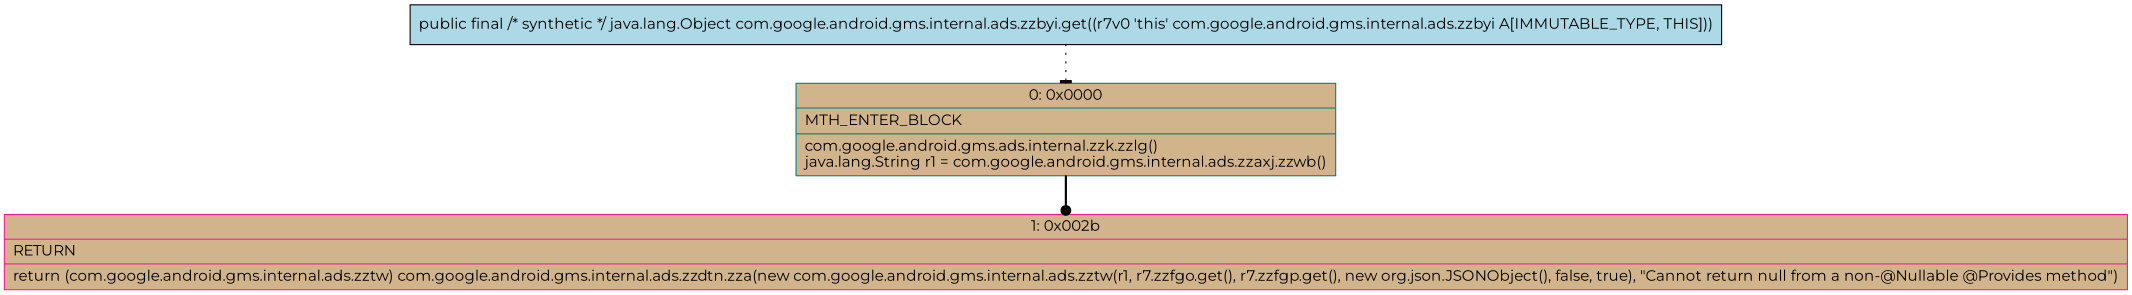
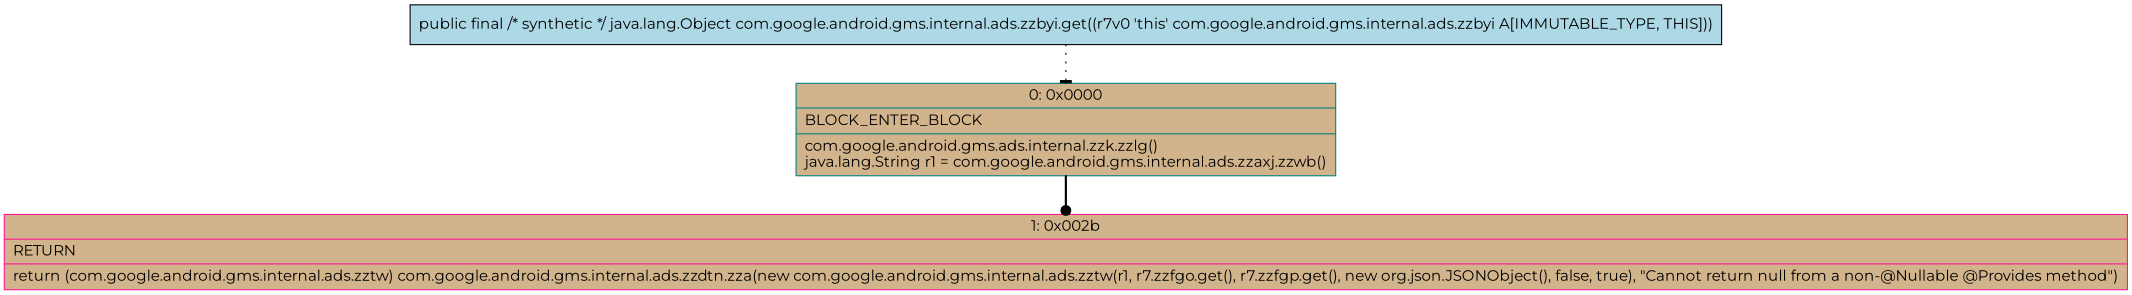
node "0: 0x0000": text "MTH_ENTER_BLOCK" -> "BLOCK_ENTER_BLOCK"
